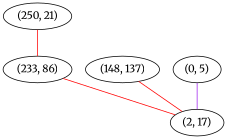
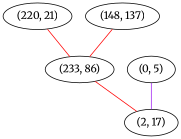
node "(250, 21)": label "(250, 21)" -> "(220, 21)"
edge "(148, 137)" -- "(2, 17)": now "(148, 137)" -- "(233, 86)"
